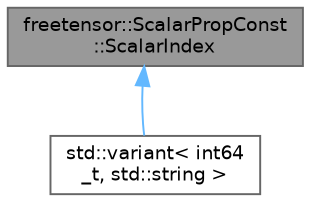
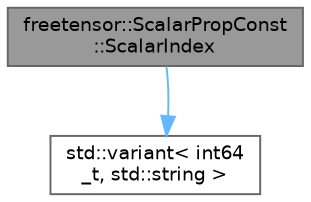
edge "std::variant< int64 _t, std::string >" -> "freetensor::ScalarPropConst ::ScalarIndex": reversed
